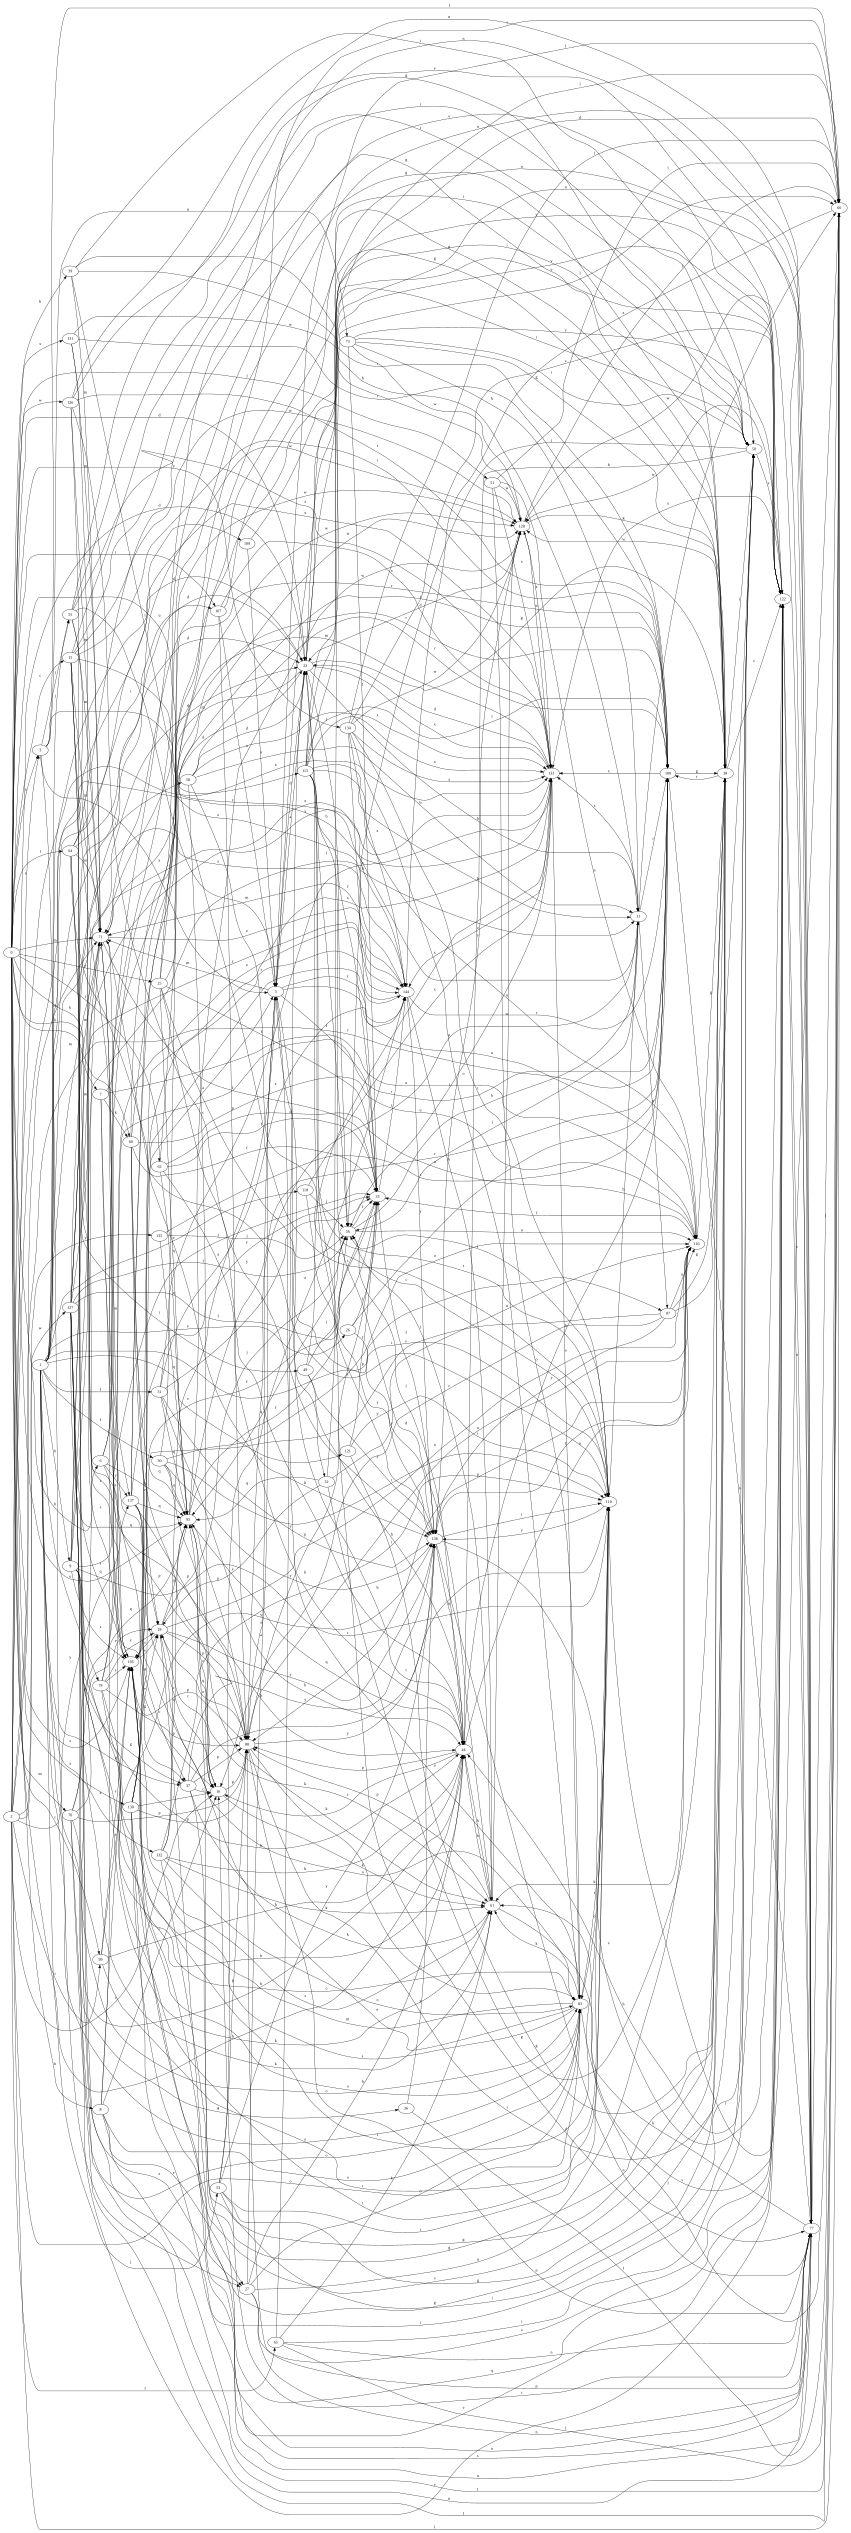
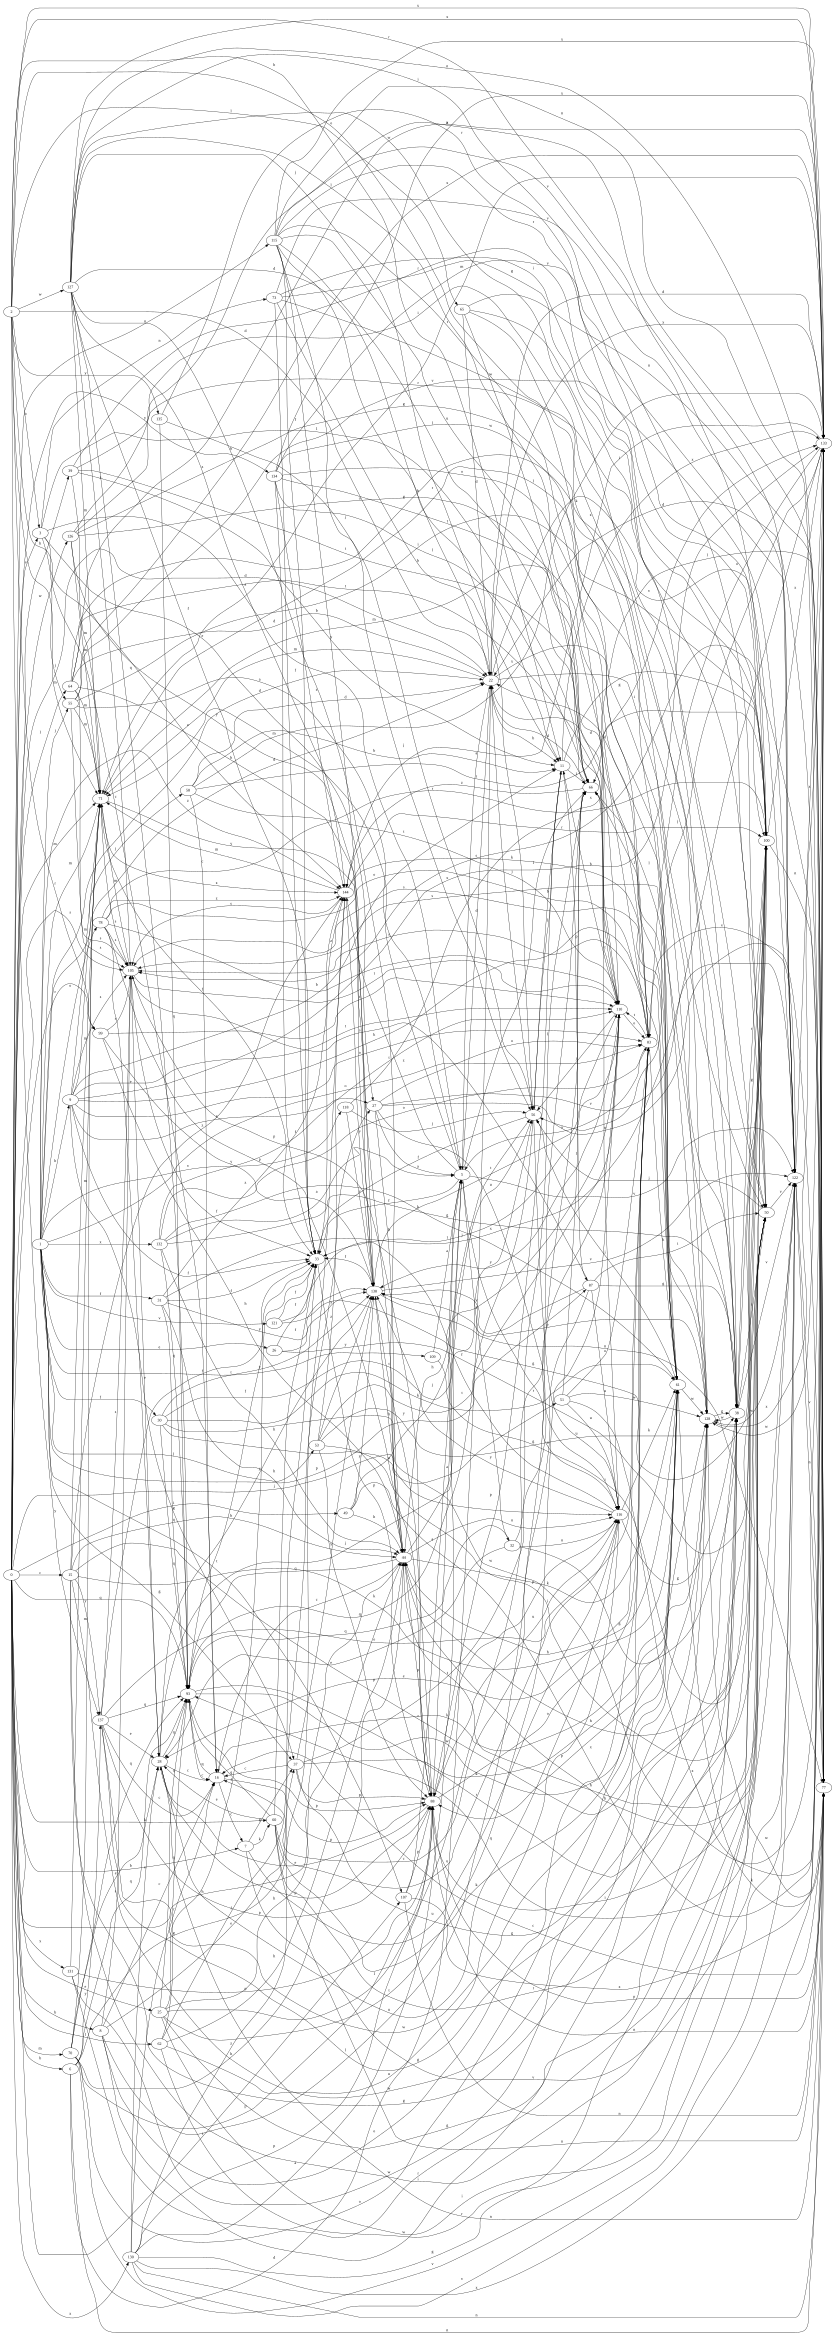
edge "30" -> "128": now "30" -> "133"
edge "7" -> "16": reversed
edge "28" -> "105": now "137" -> "105"
edge "121" -> "38": now "121" -> "100"
node "36": removed
edge "2" -> "66": removed, label "l"
